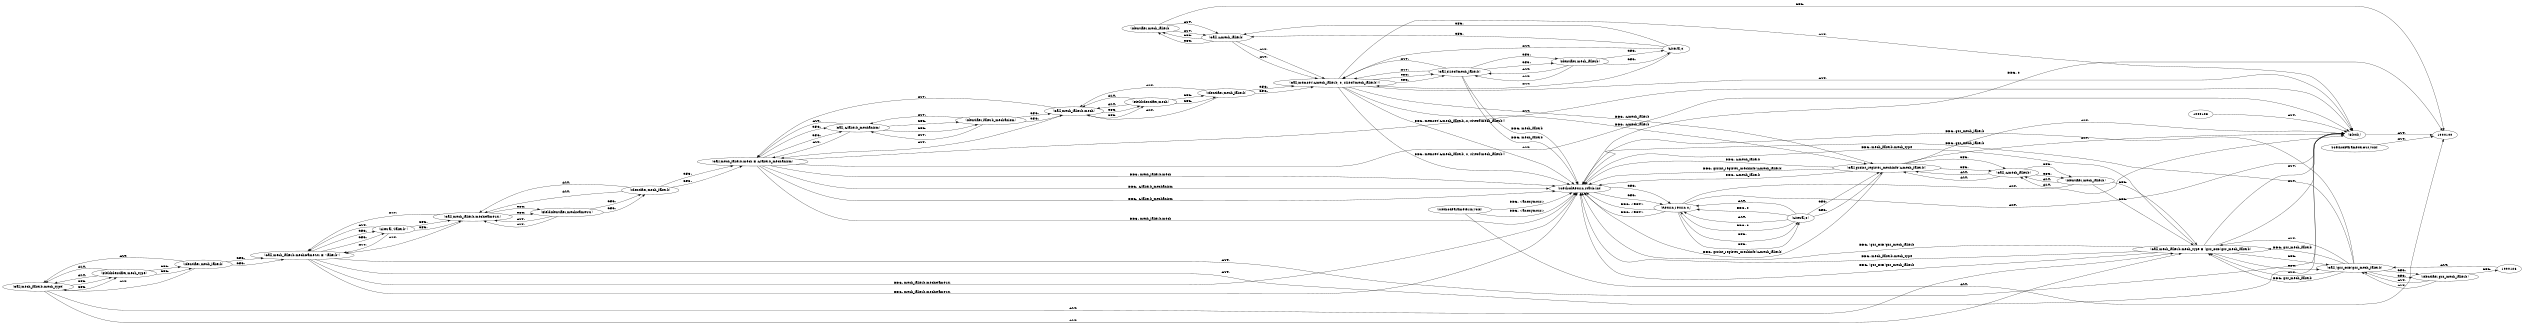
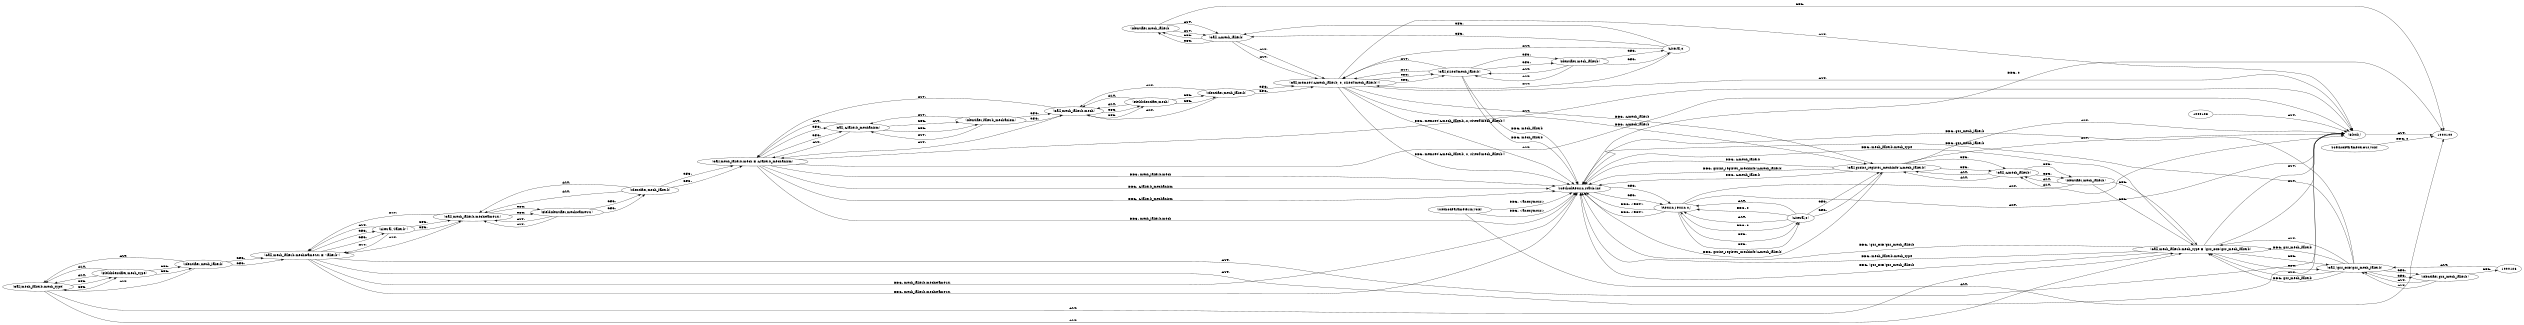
edge "(MethodParameterOut,void)" -> "1000100": label "AST: " -> "DDG: 0"
